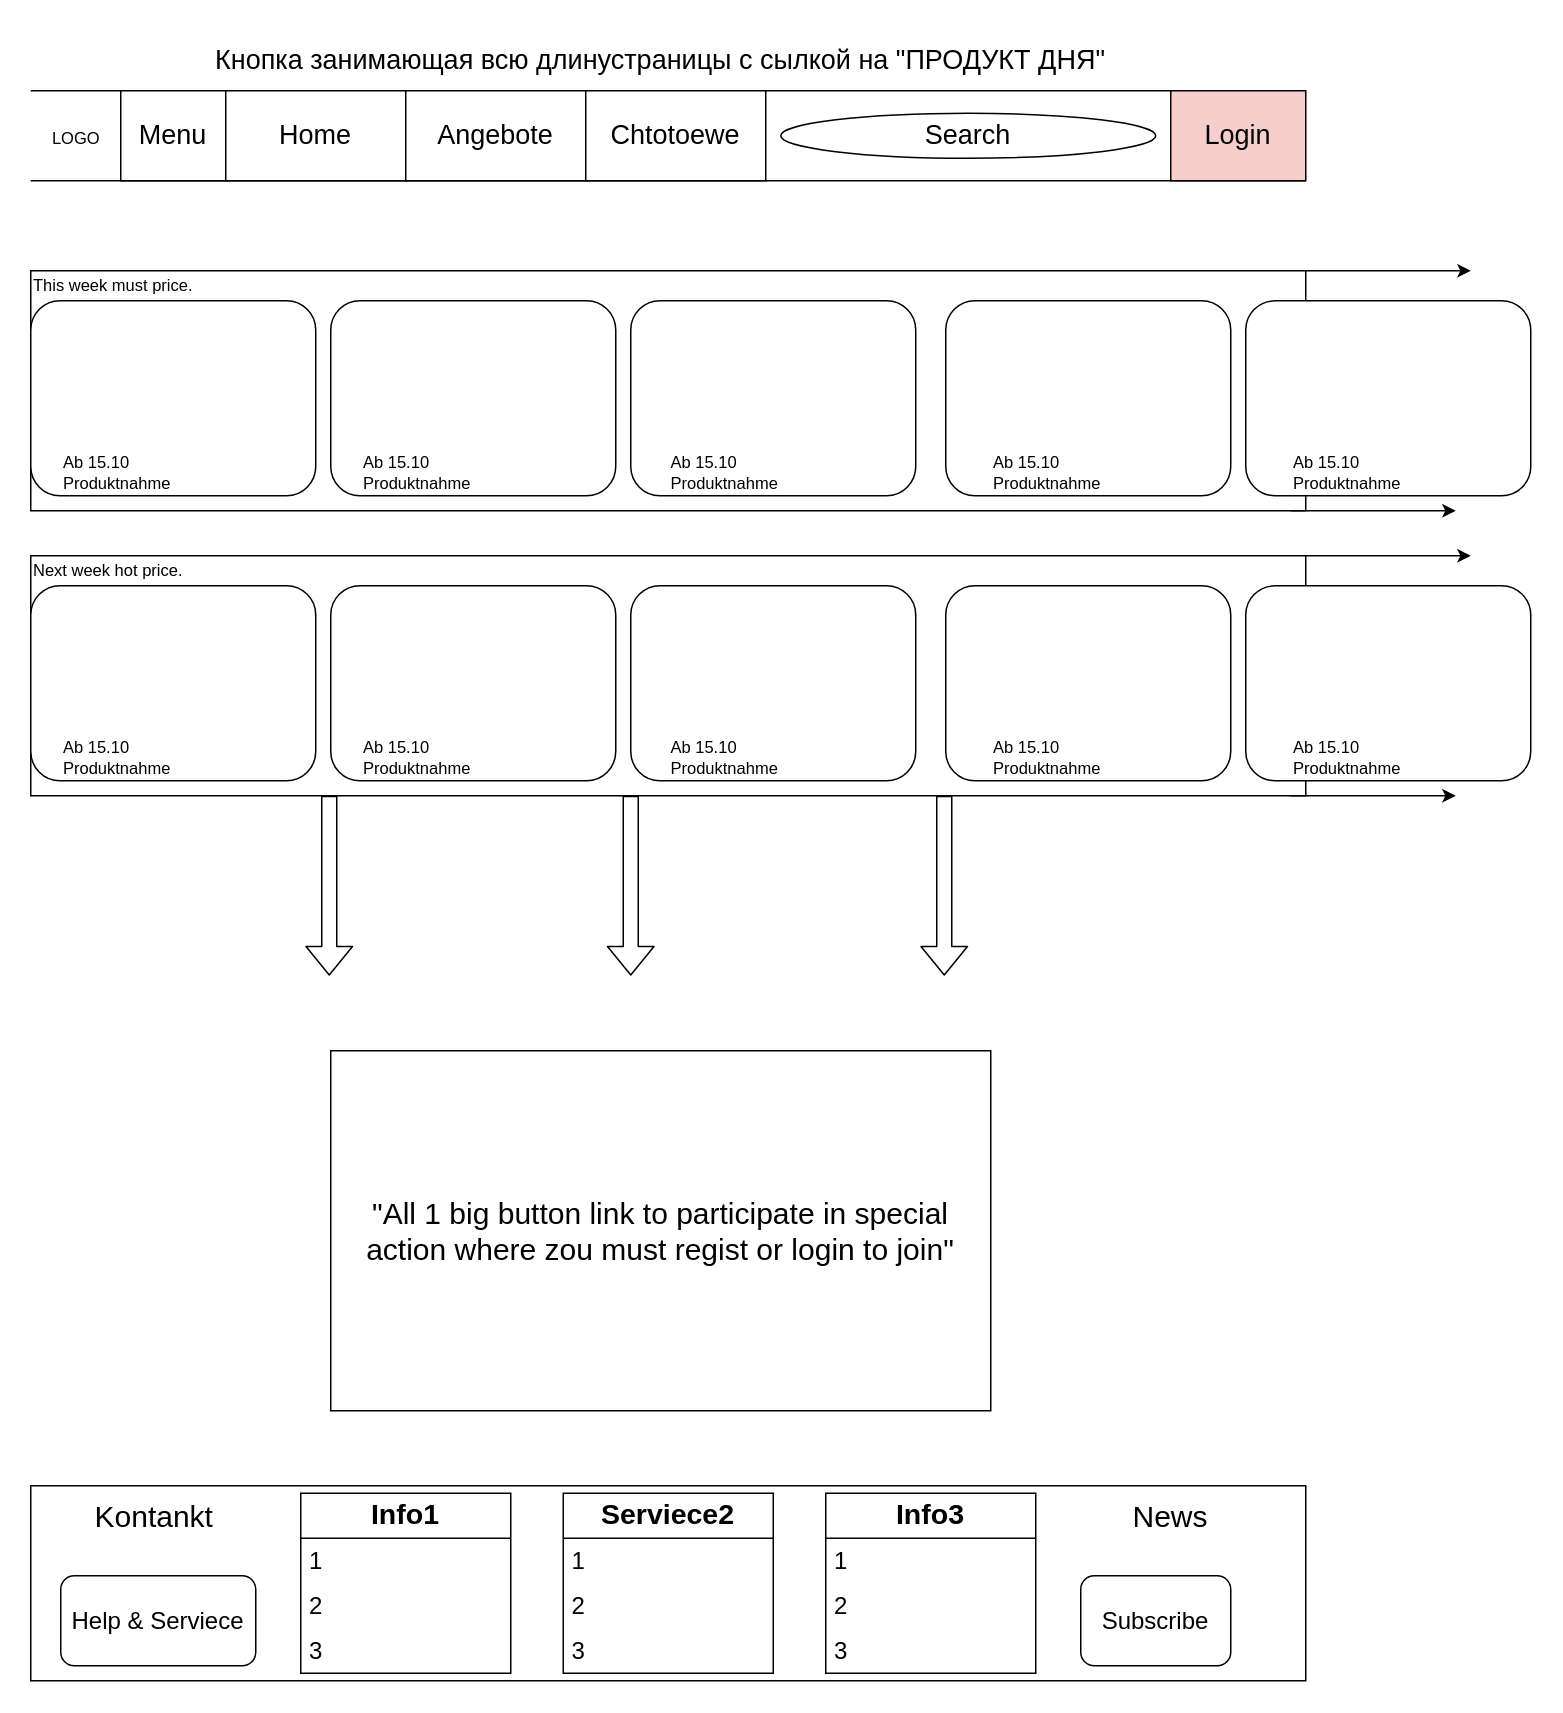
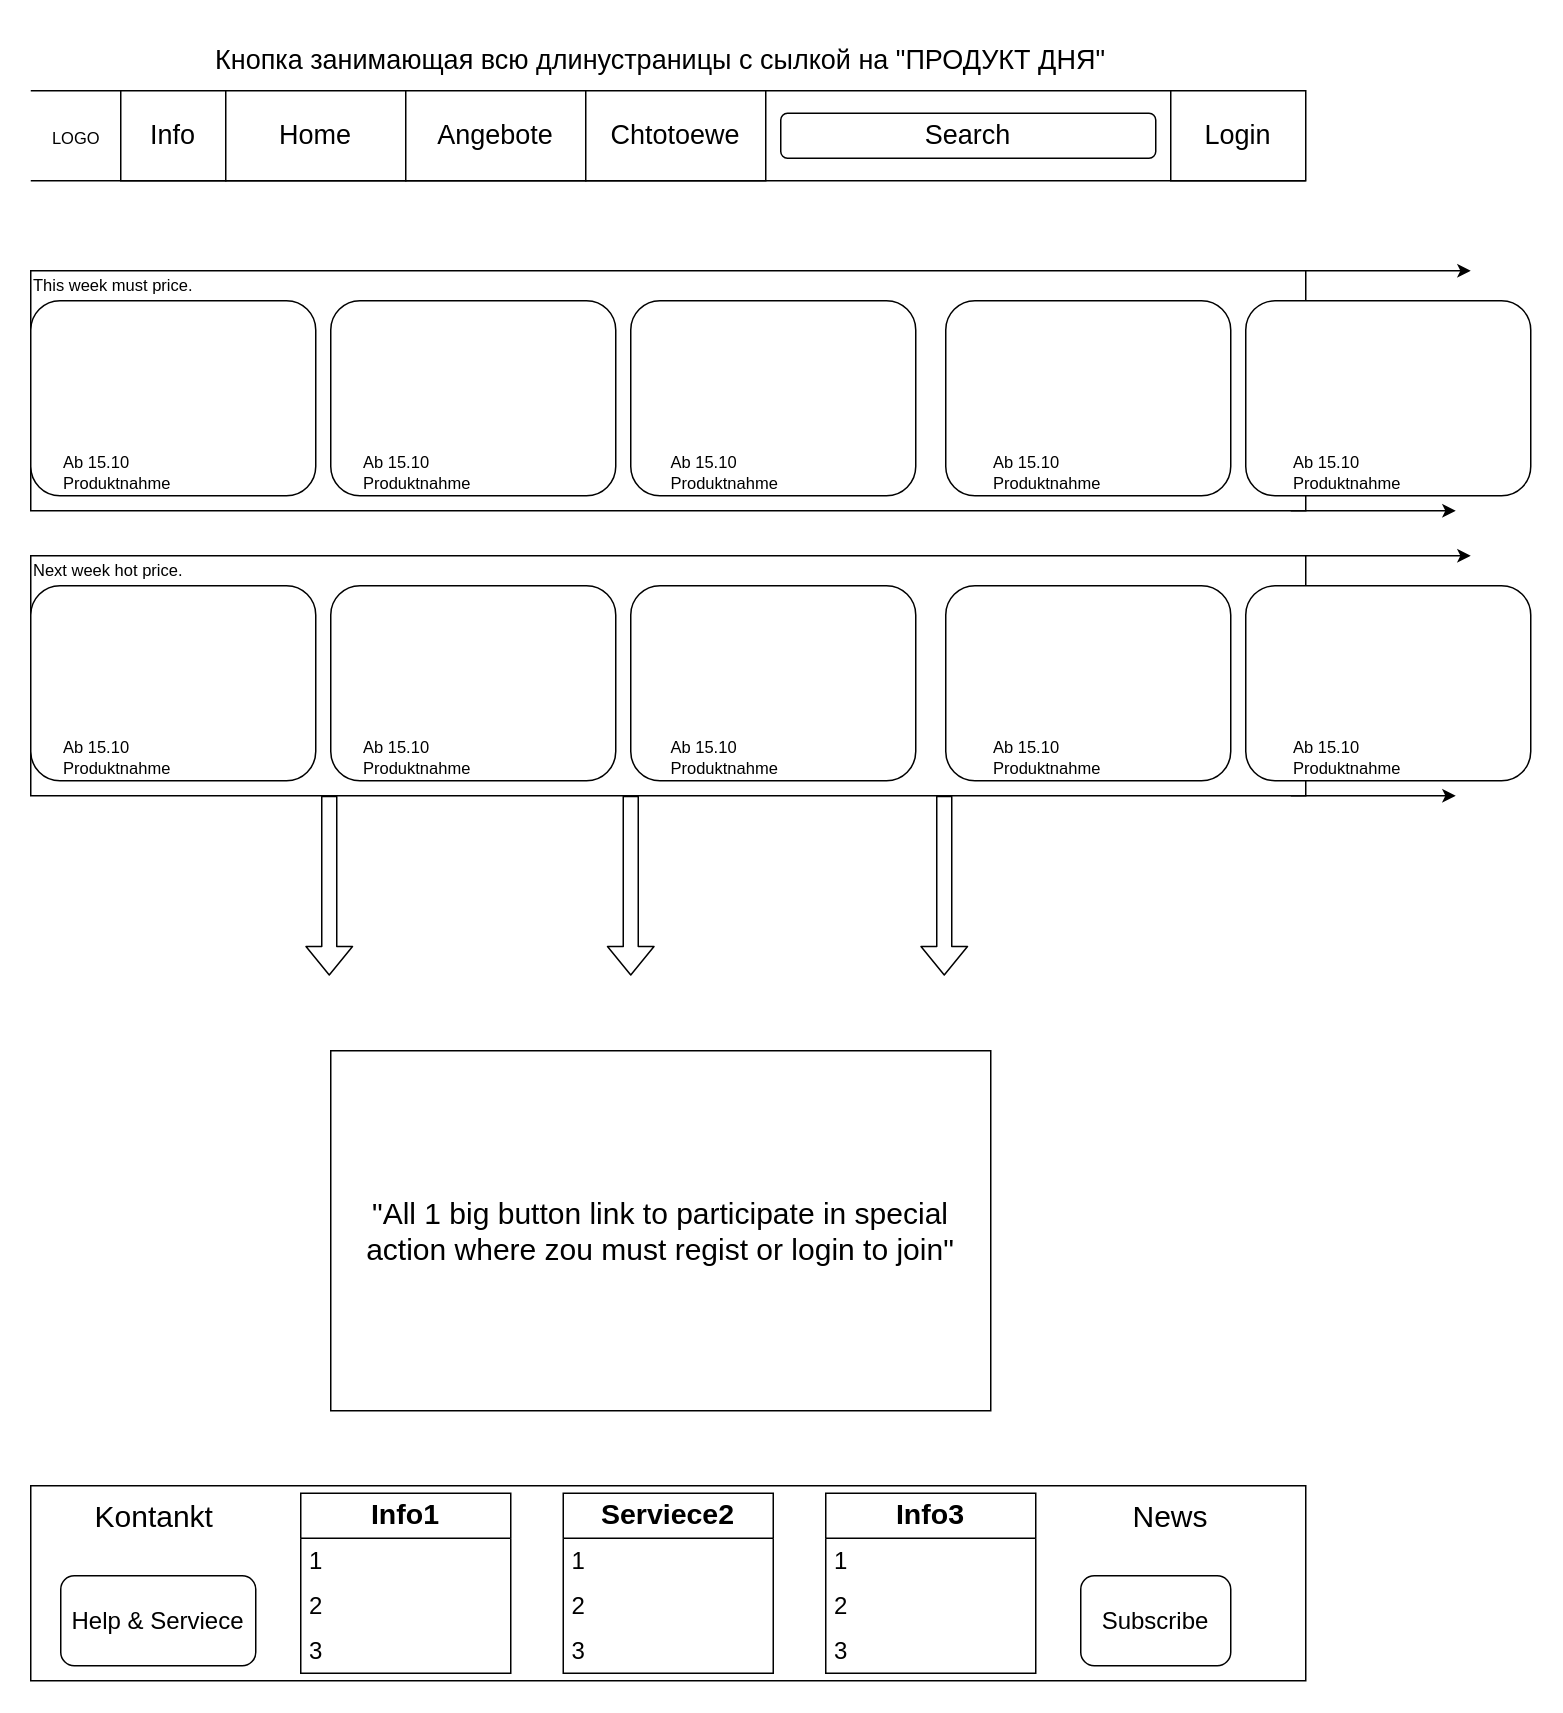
node "Menu": label "Menu" -> "Info"
node "Search": shape ellipse -> rounded rectangle
node "Login": fillcolor #f8cecc -> #ffffff
